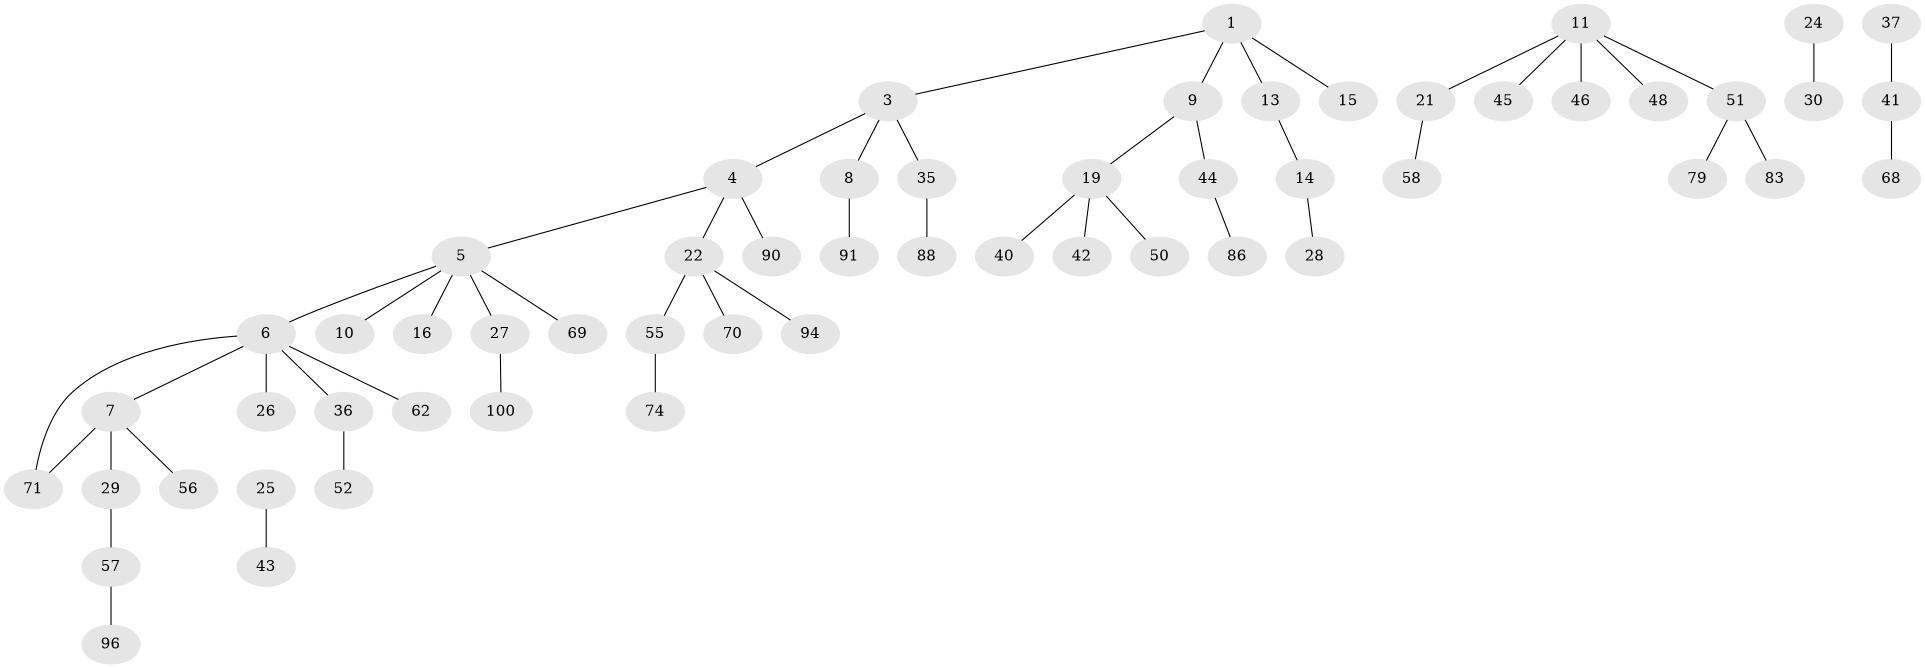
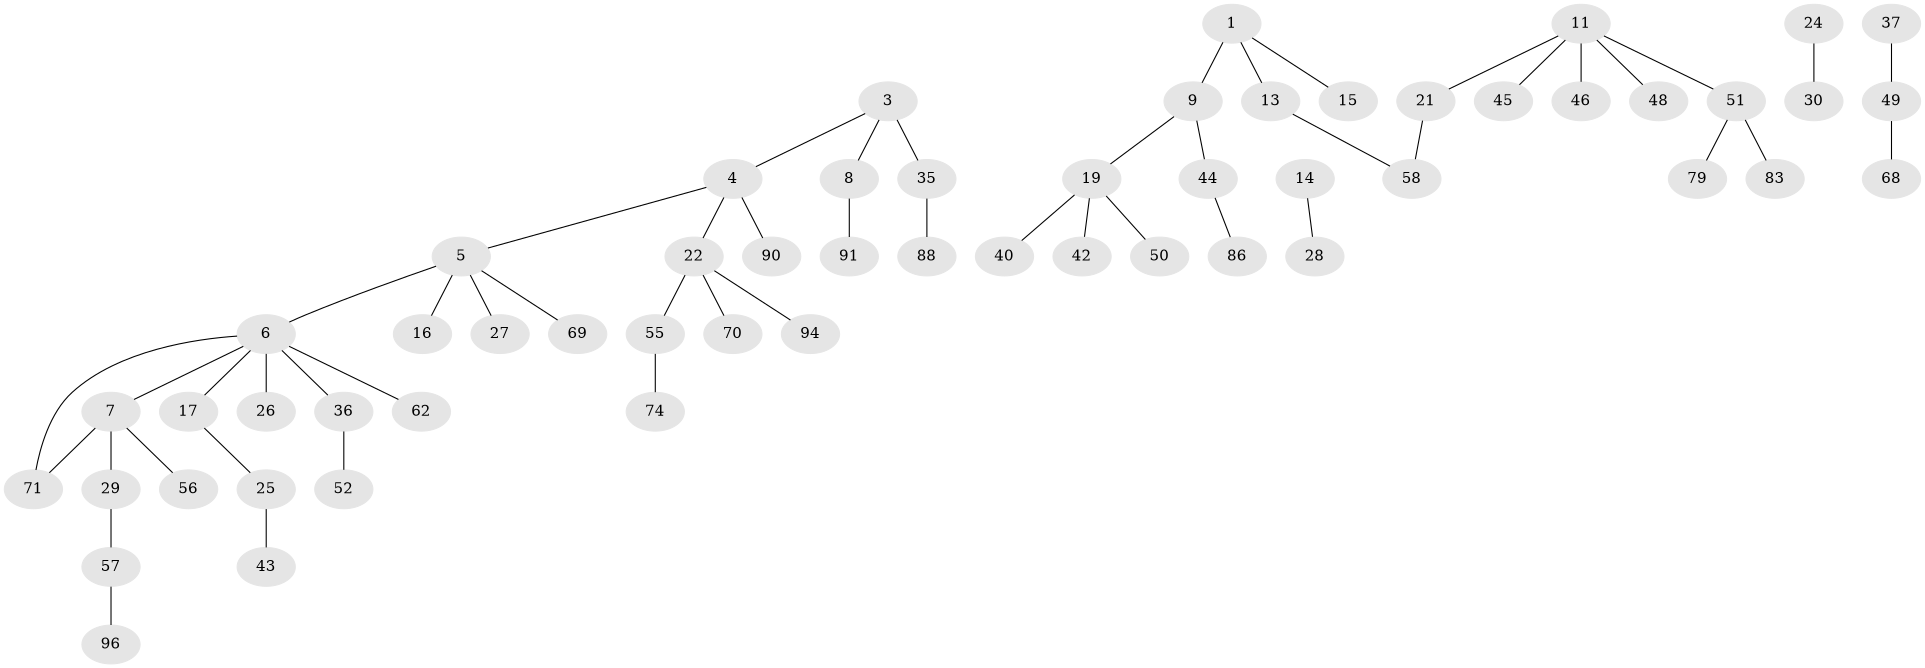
edge "1" -- "3": removed
node "41": label "41" -> "49"
edge "13" -- "14": now "13" -- "58"
node "10": removed
node "17": added
node "100": removed
